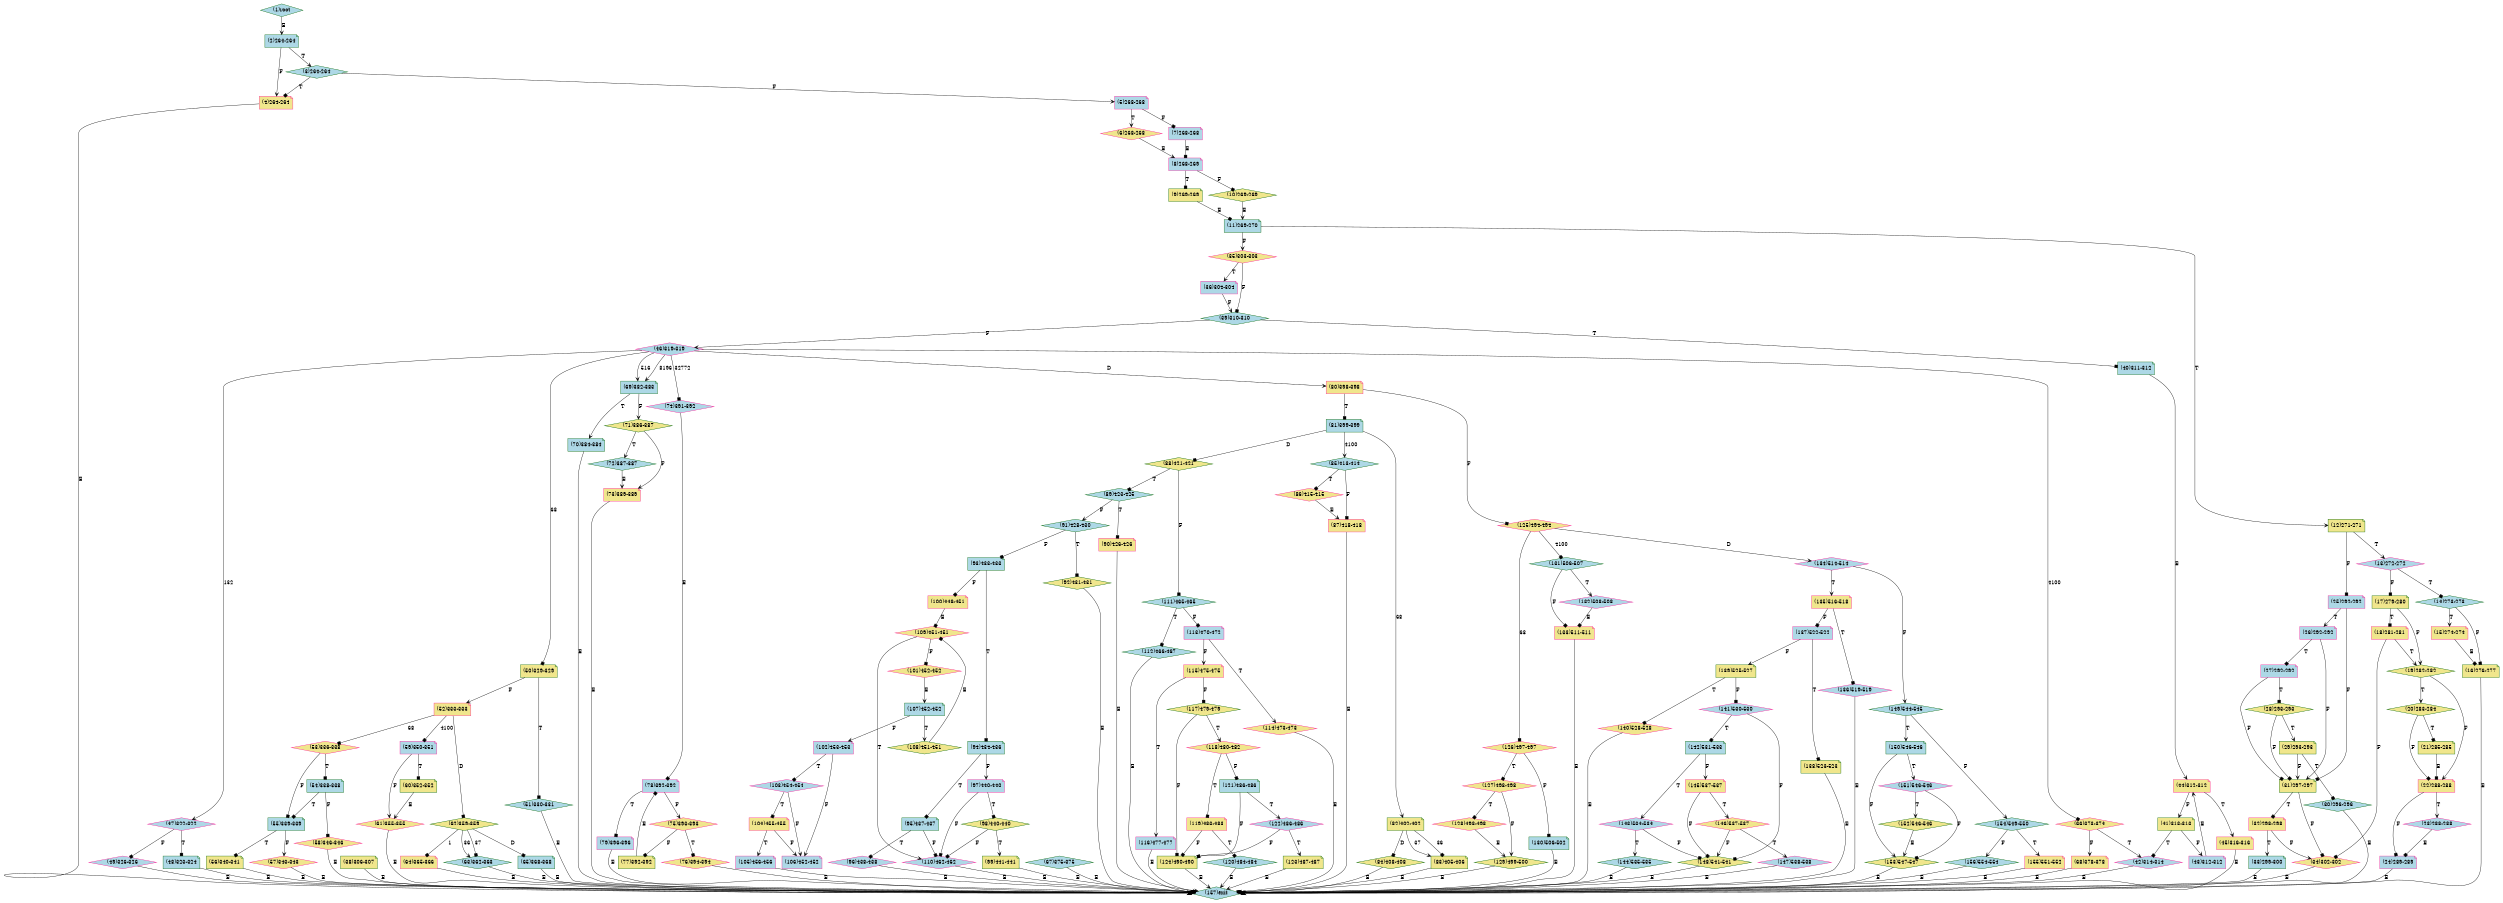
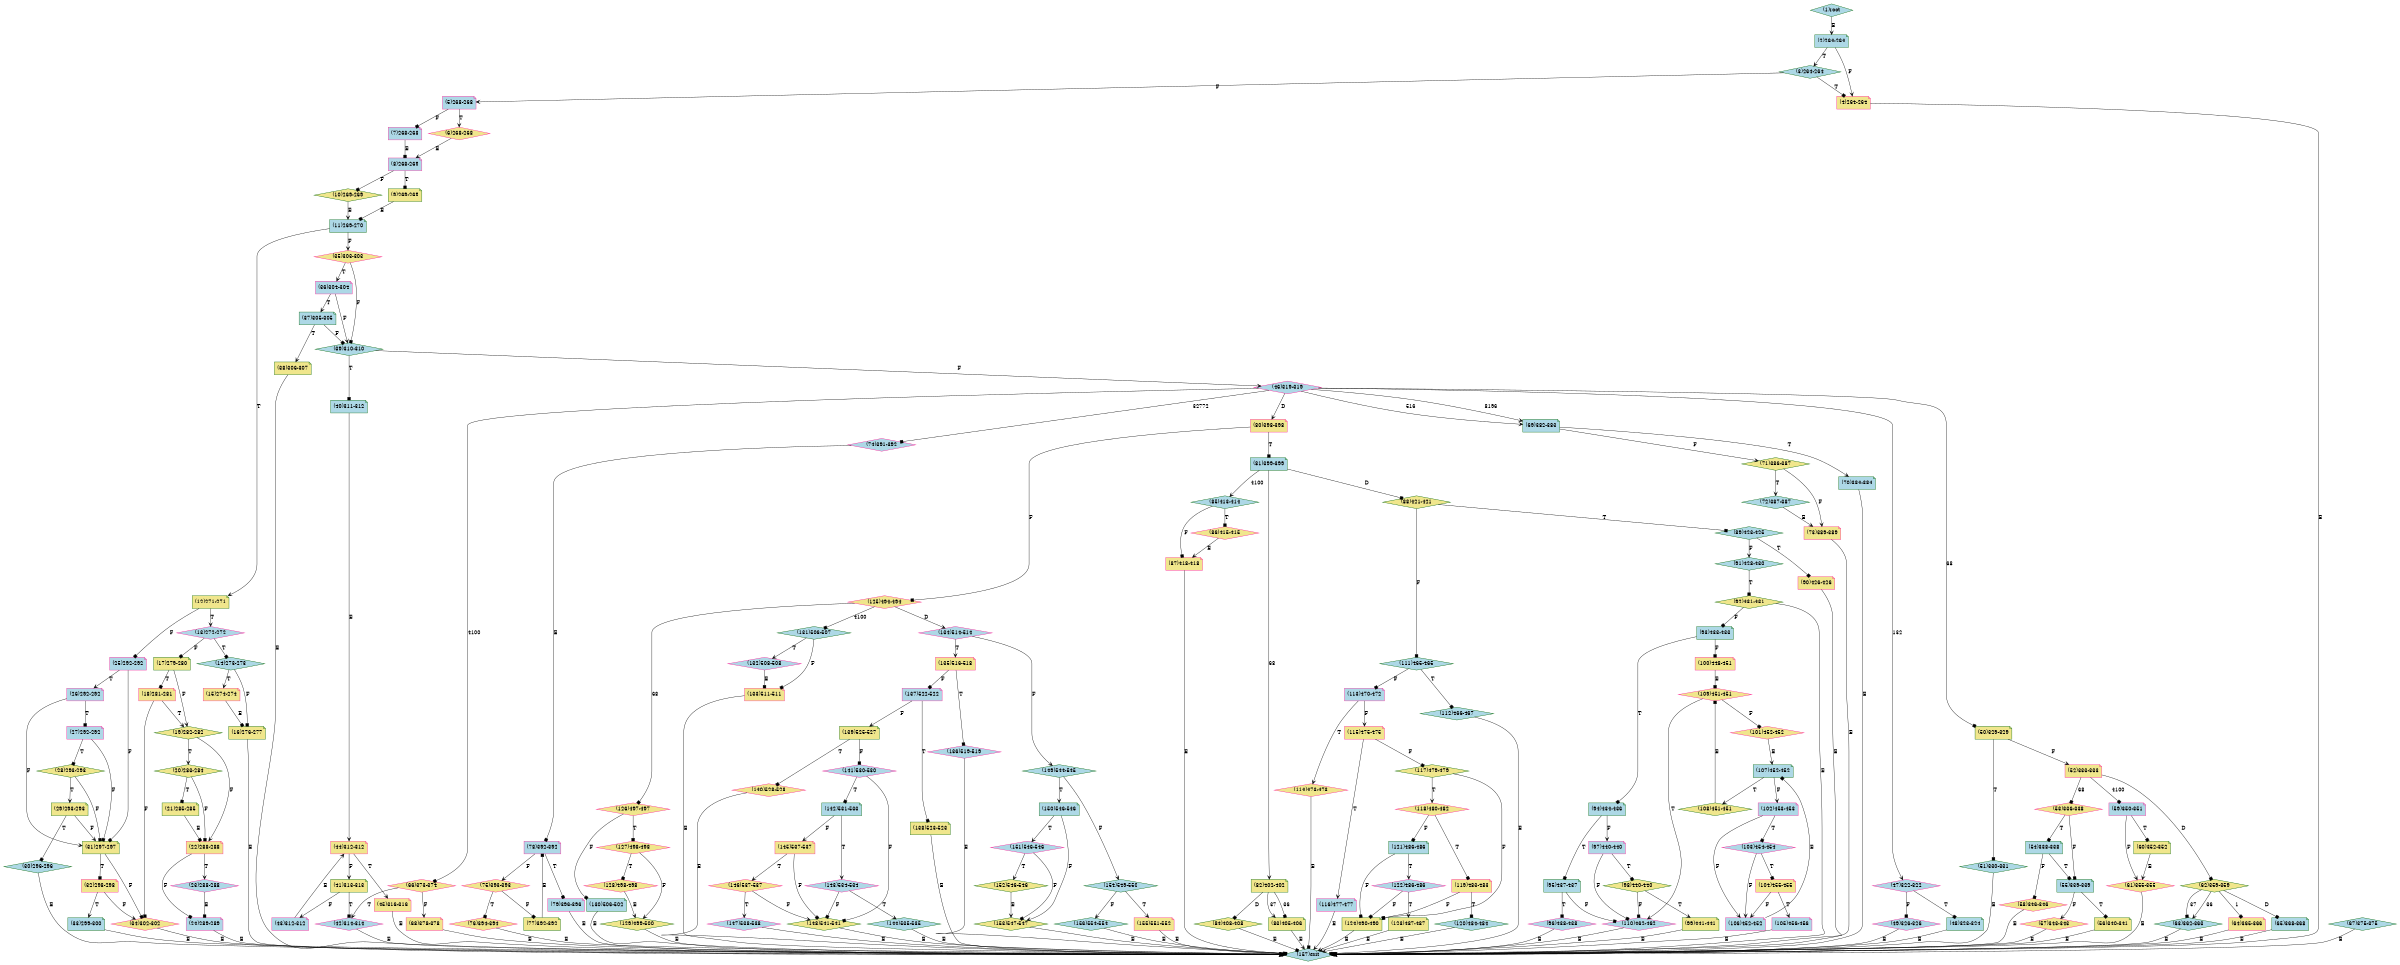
node "(37)305-305": added
edge "(91)428-430" -> "(93)433-433": now "(92)431-431" -> "(93)433-433"
edge "(106)452-452" -> "(107)452-452": added, label "E"
